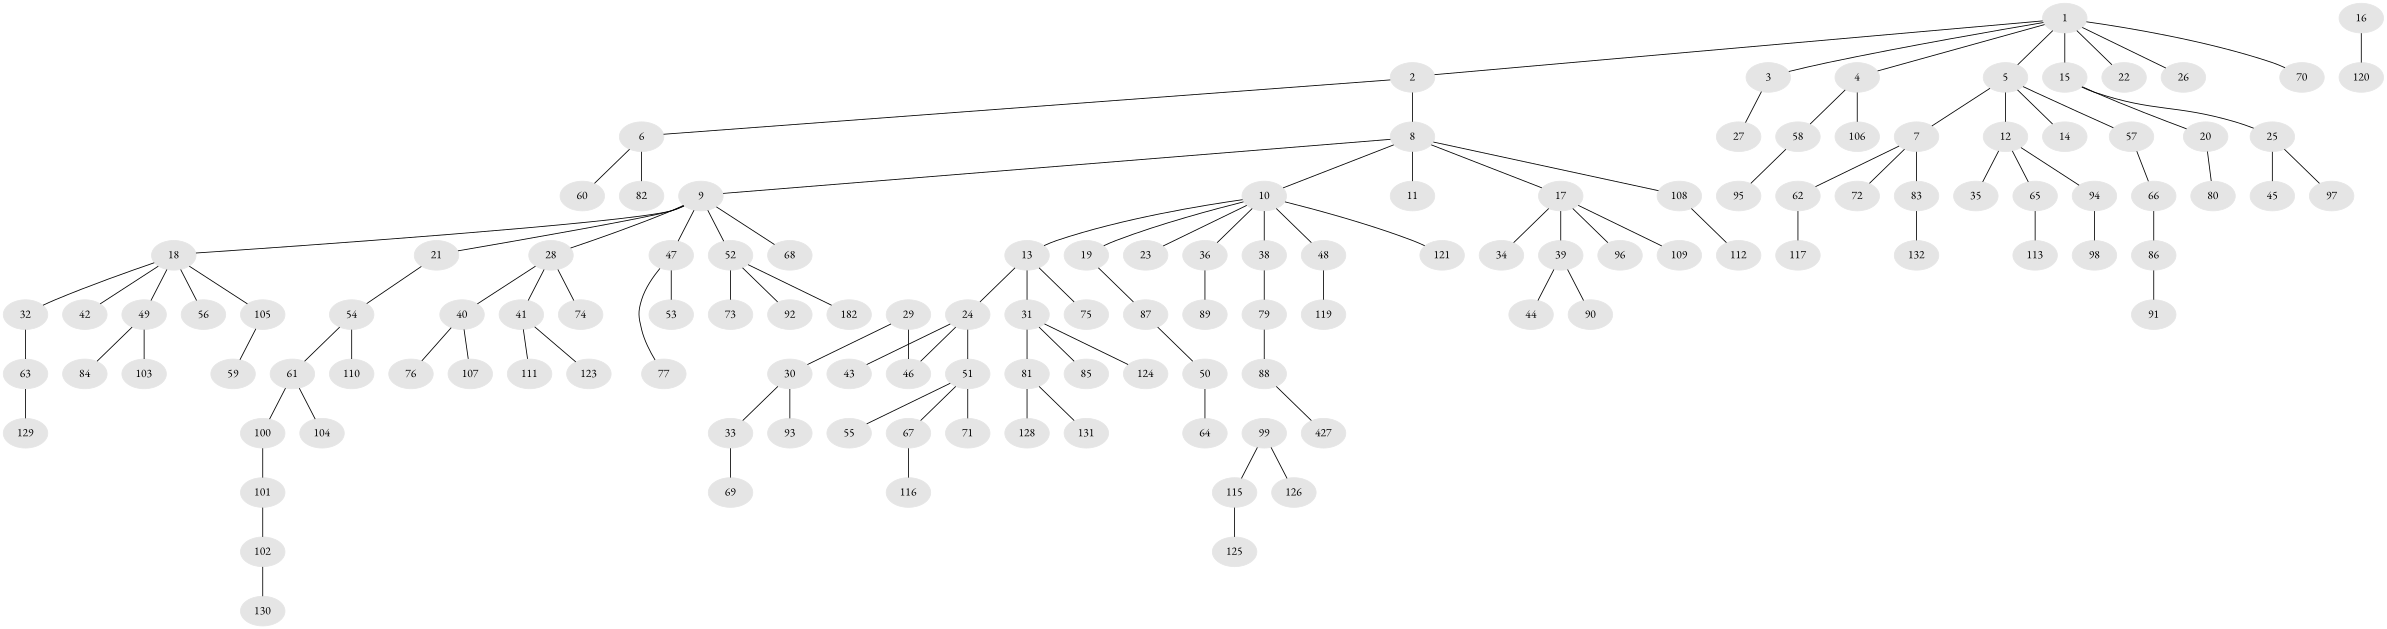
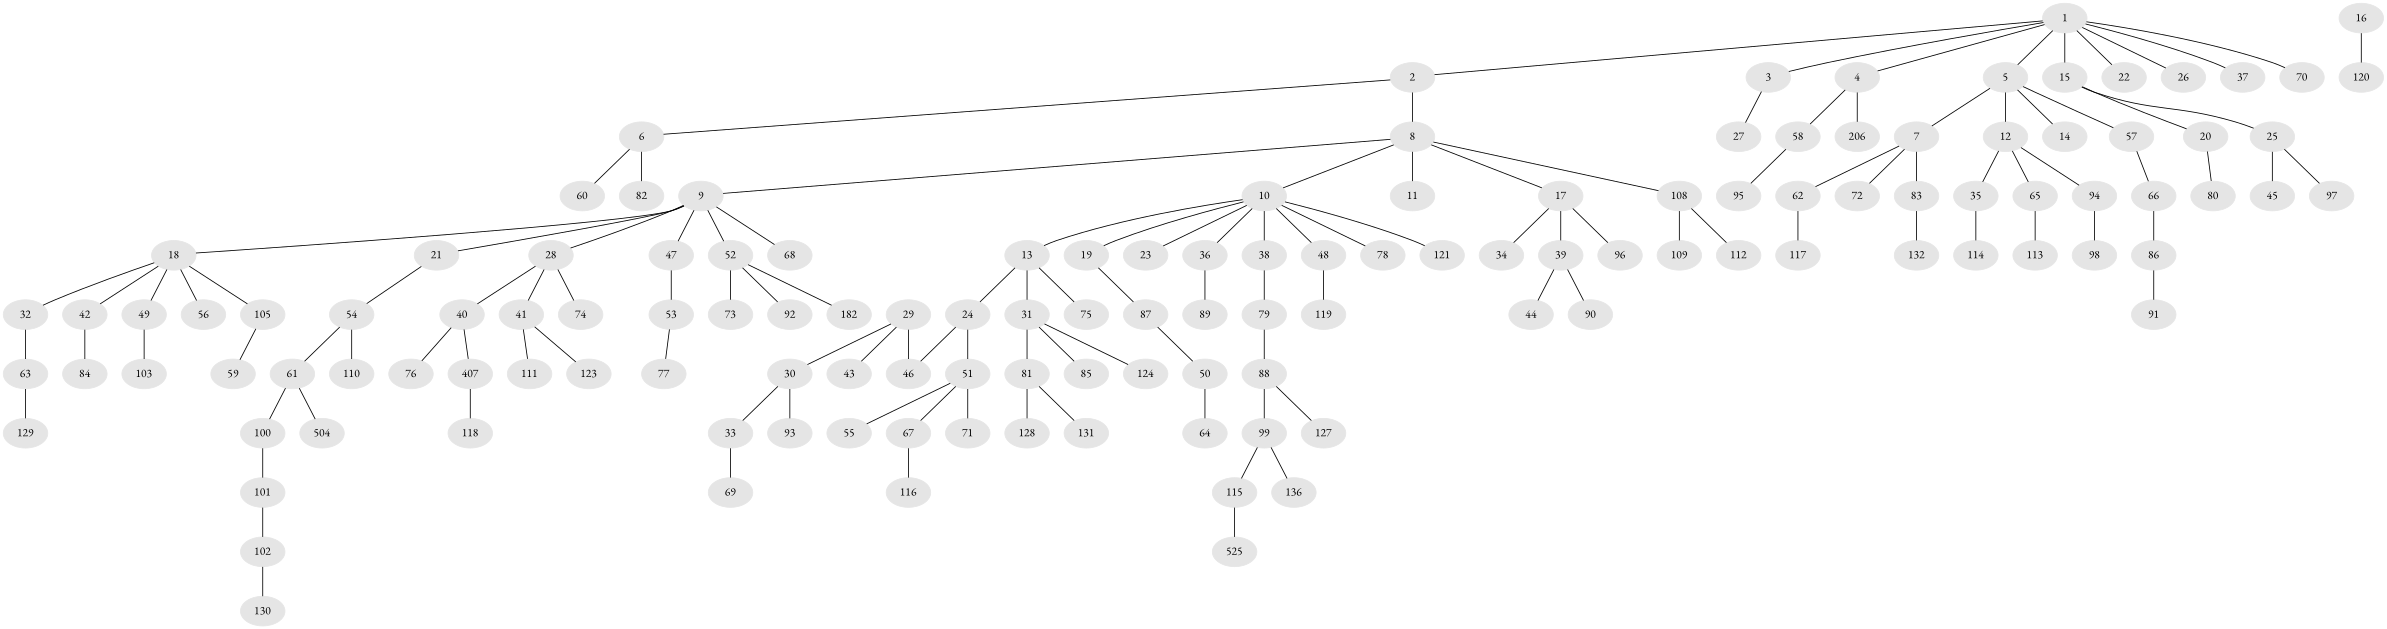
node "37": added
node "106": label "106" -> "206"
edge "17" -- "109": now "108" -- "109"
node "78": added
node "114": added
edge "47" -- "77": now "53" -- "77"
edge "24" -- "43": now "29" -- "43"
edge "49" -- "84": now "42" -- "84"
node "107": label "107" -> "407"
edge "88" -- "99": added
node "104": label "104" -> "504"
node "118": added
node "427": label "427" -> "127"
node "126": label "126" -> "136"
node "125": label "125" -> "525"
